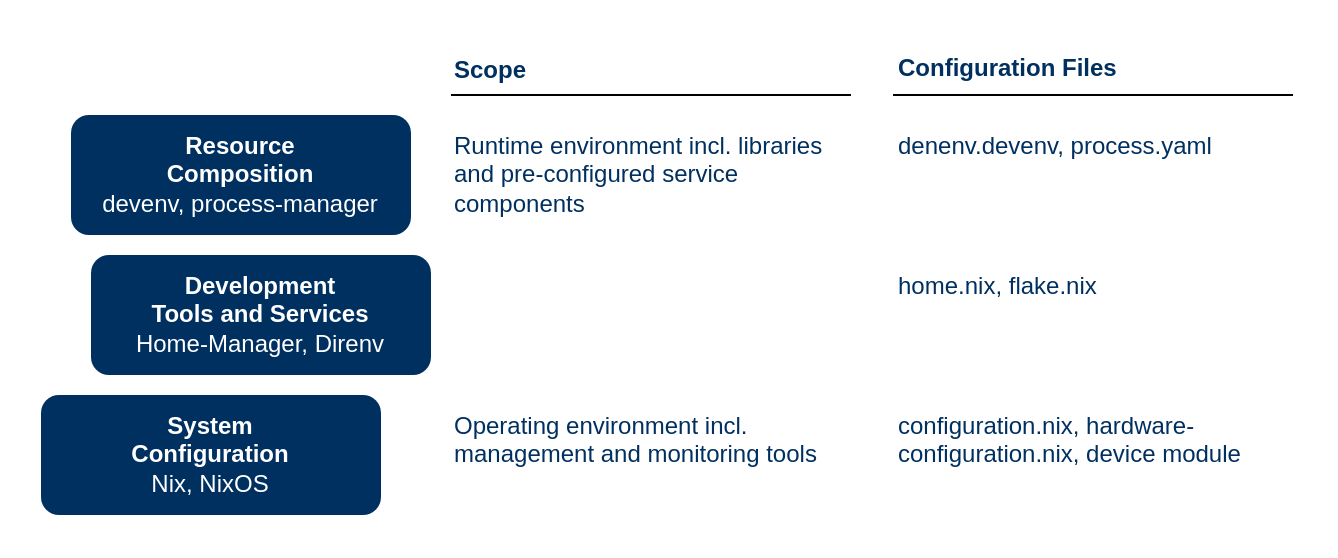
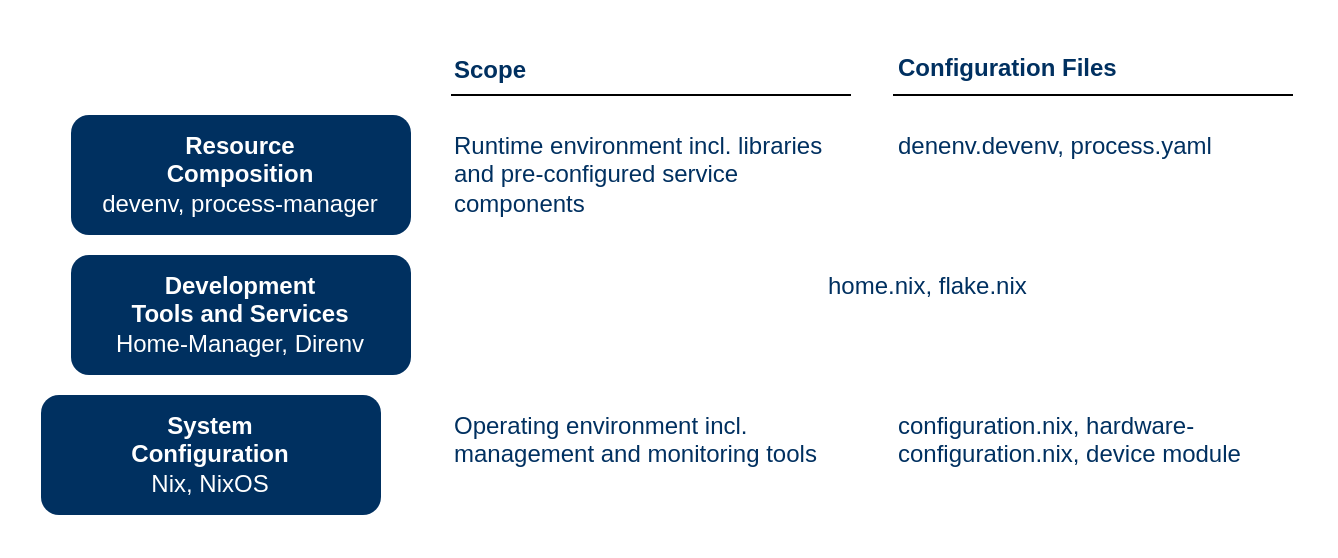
node "Development Tools and Services Home-Manager, Direnv": moved (261, 315) -> (241, 315)
node "home.nix, flake.nix": moved (1095, 315) -> (1025, 315)
